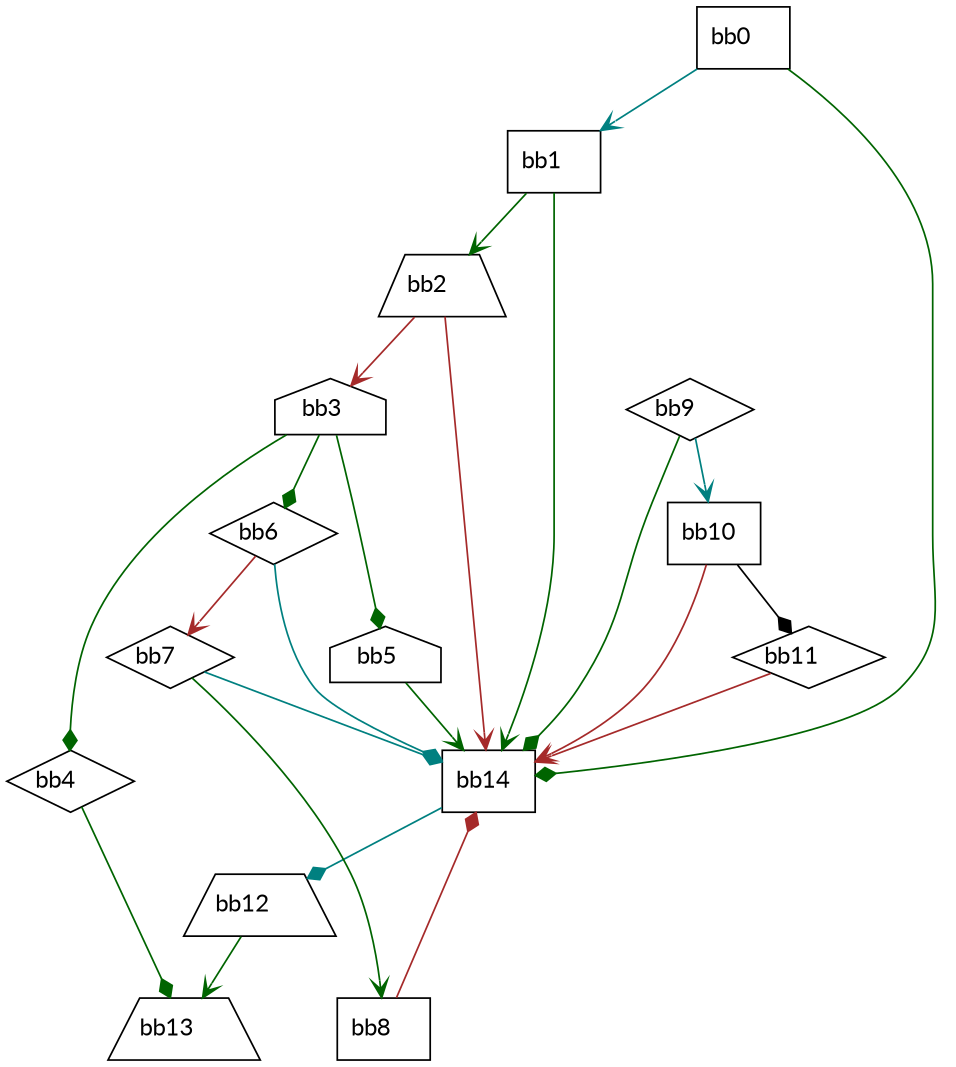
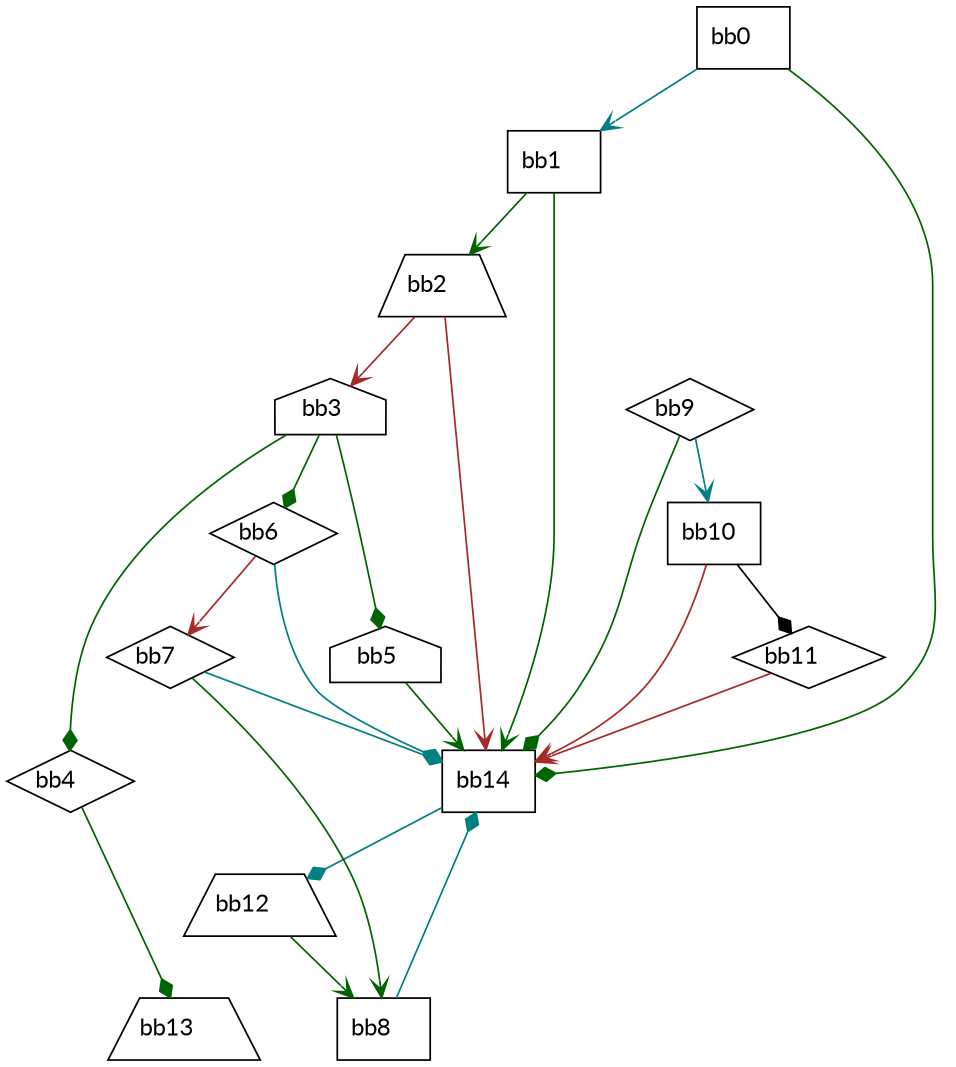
edge "bb8" -> "bb14": color brown -> teal
edge "bb12" -> "bb13": now "bb12" -> "bb8"
